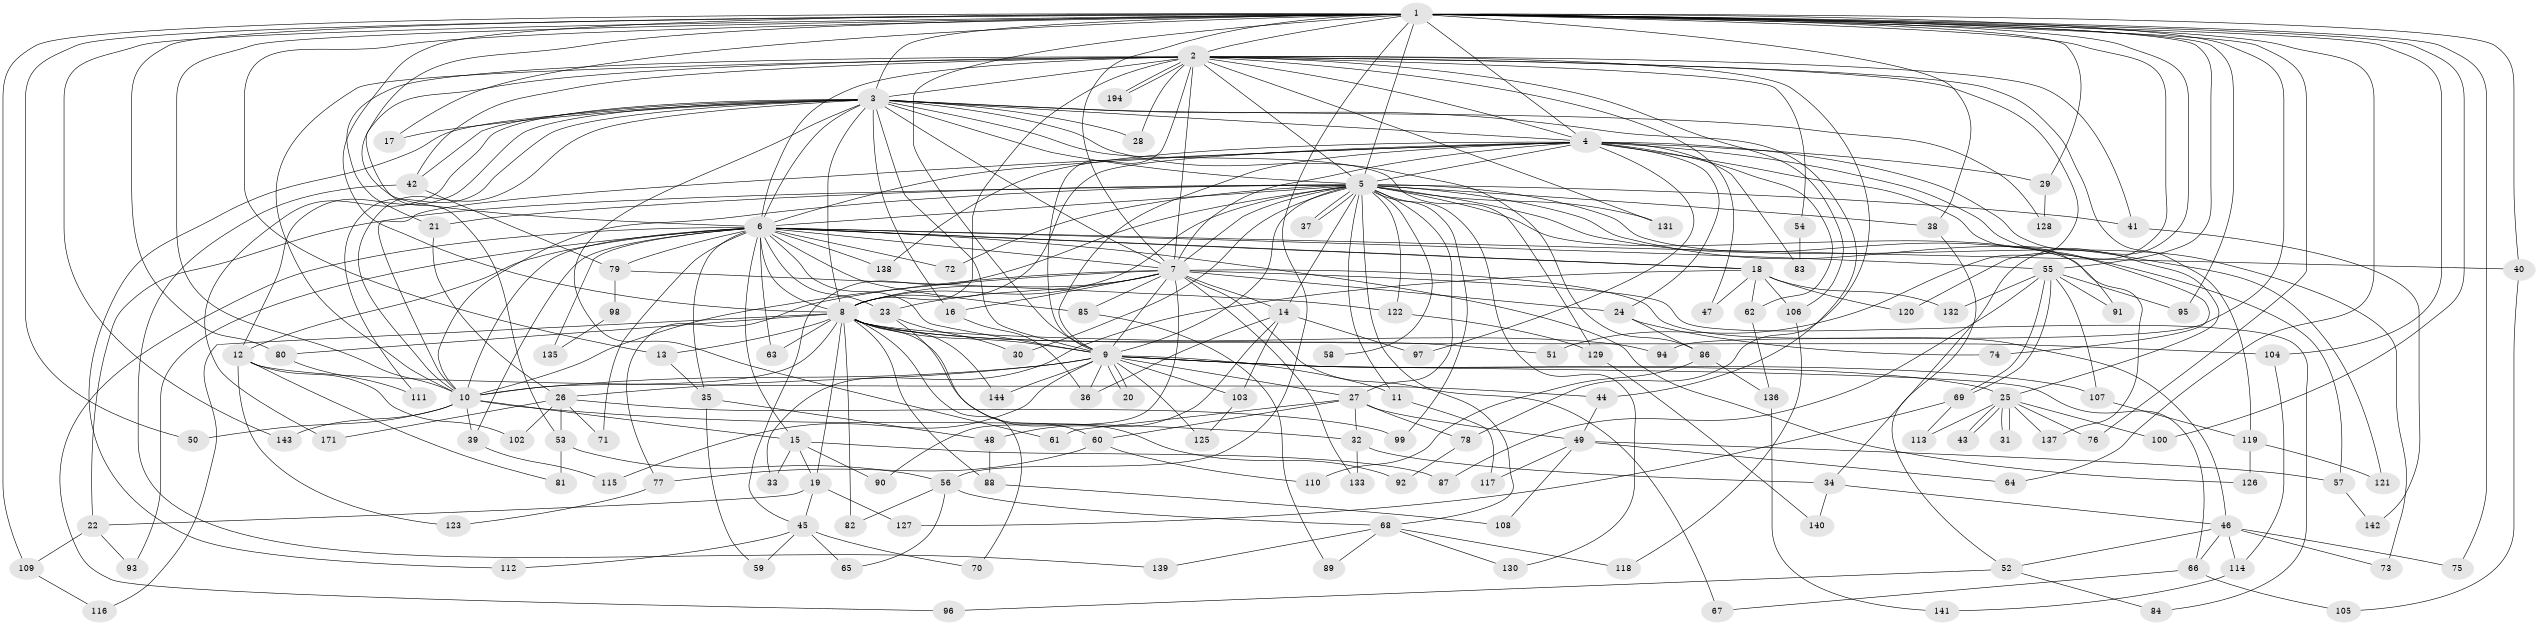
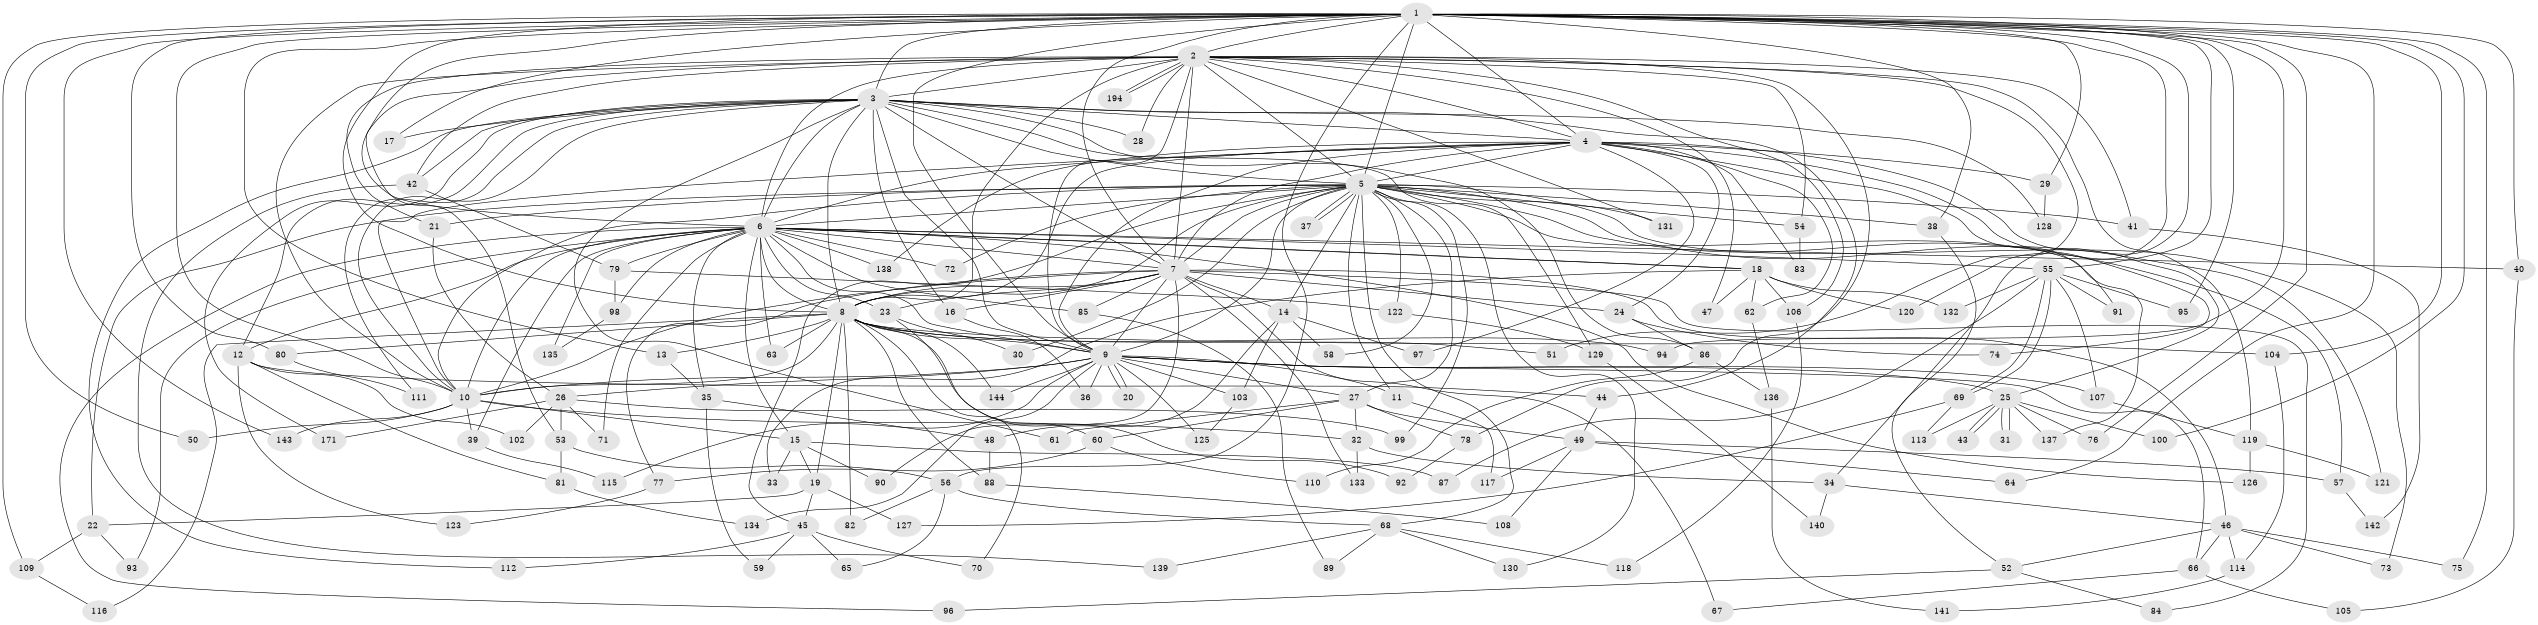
edge "5" -- "54": added
edge "6" -- "98": added
edge "14" -- "36": now "14" -- "58"
node "134": added
